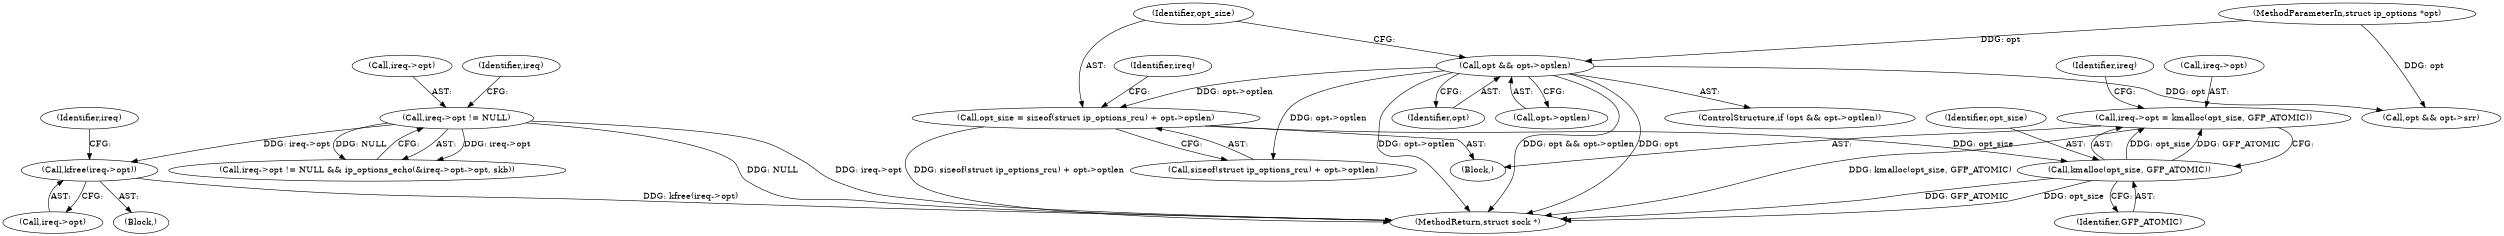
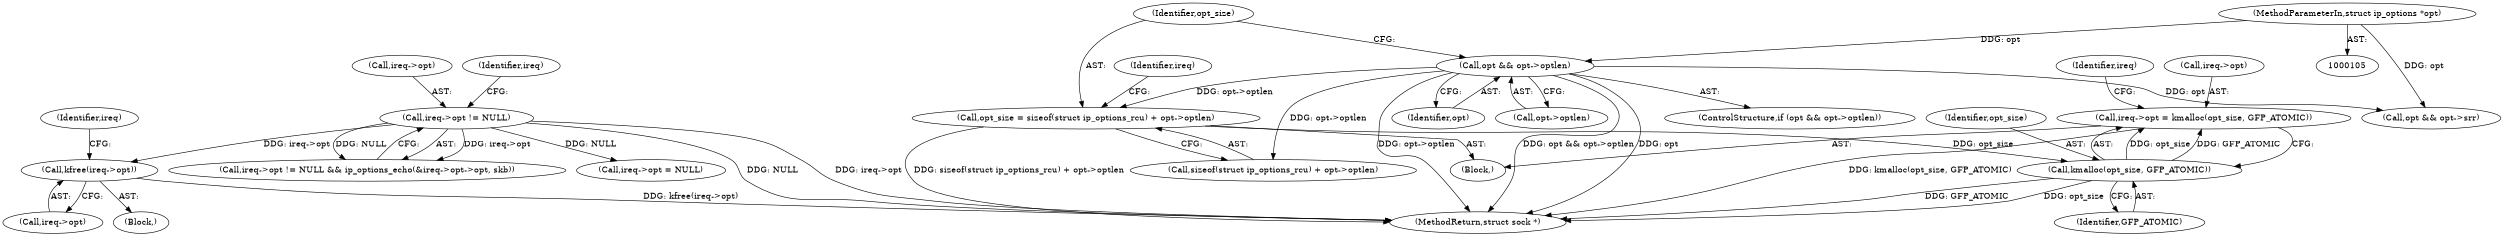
node "1000105": added
node "(Call,ireq->opt = NULL)": added
